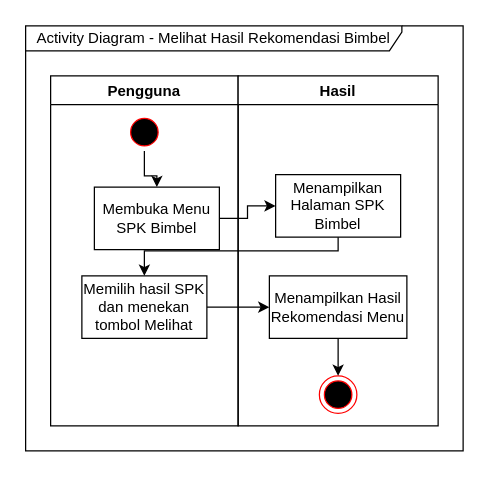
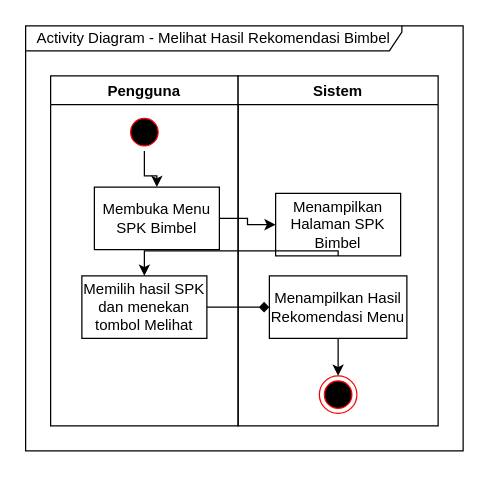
node "Hasil": label "Hasil" -> "Sistem"
node "Menampilkan Halaman SPK Bimbel": moved (338, 206) -> (338, 224)
edge "Memilih hasil SPK dan menekan tombol Melihat" -> "Menampilkan Hasil Rekomendasi Menu": arrowhead classic -> diamond
